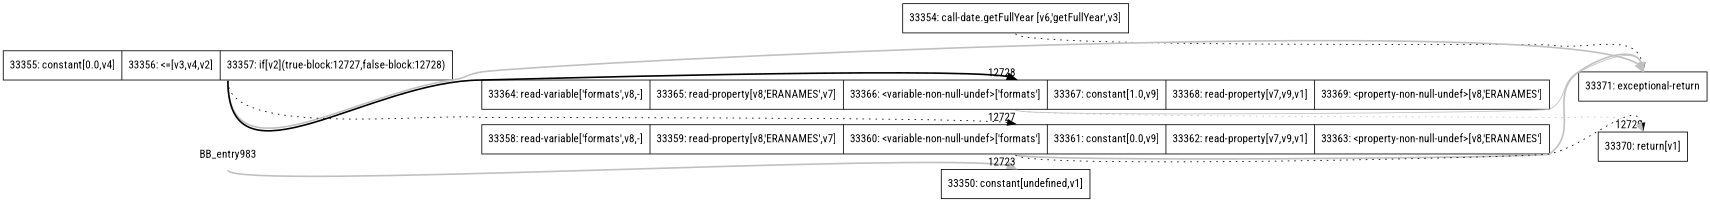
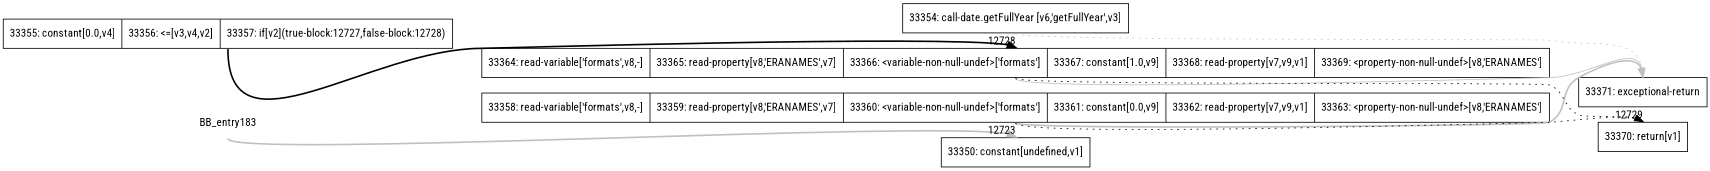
edge "33354: call-date.getFullYear [v6,'getFullYear',v3]" -> "33371: exceptional-return": color black -> gray
edge "33355: constant[0.0,v4]" -> "33371: exceptional-return": removed
edge "33364: read-variable['formats',v8,-]" -> "33370: return[v1]": color gray -> black
edge "33355: constant[0.0,v4]" -> "33358: read-variable['formats',v8,-]": removed
node "BB_entry983": label "BB_entry983" -> "BB_entry183"
